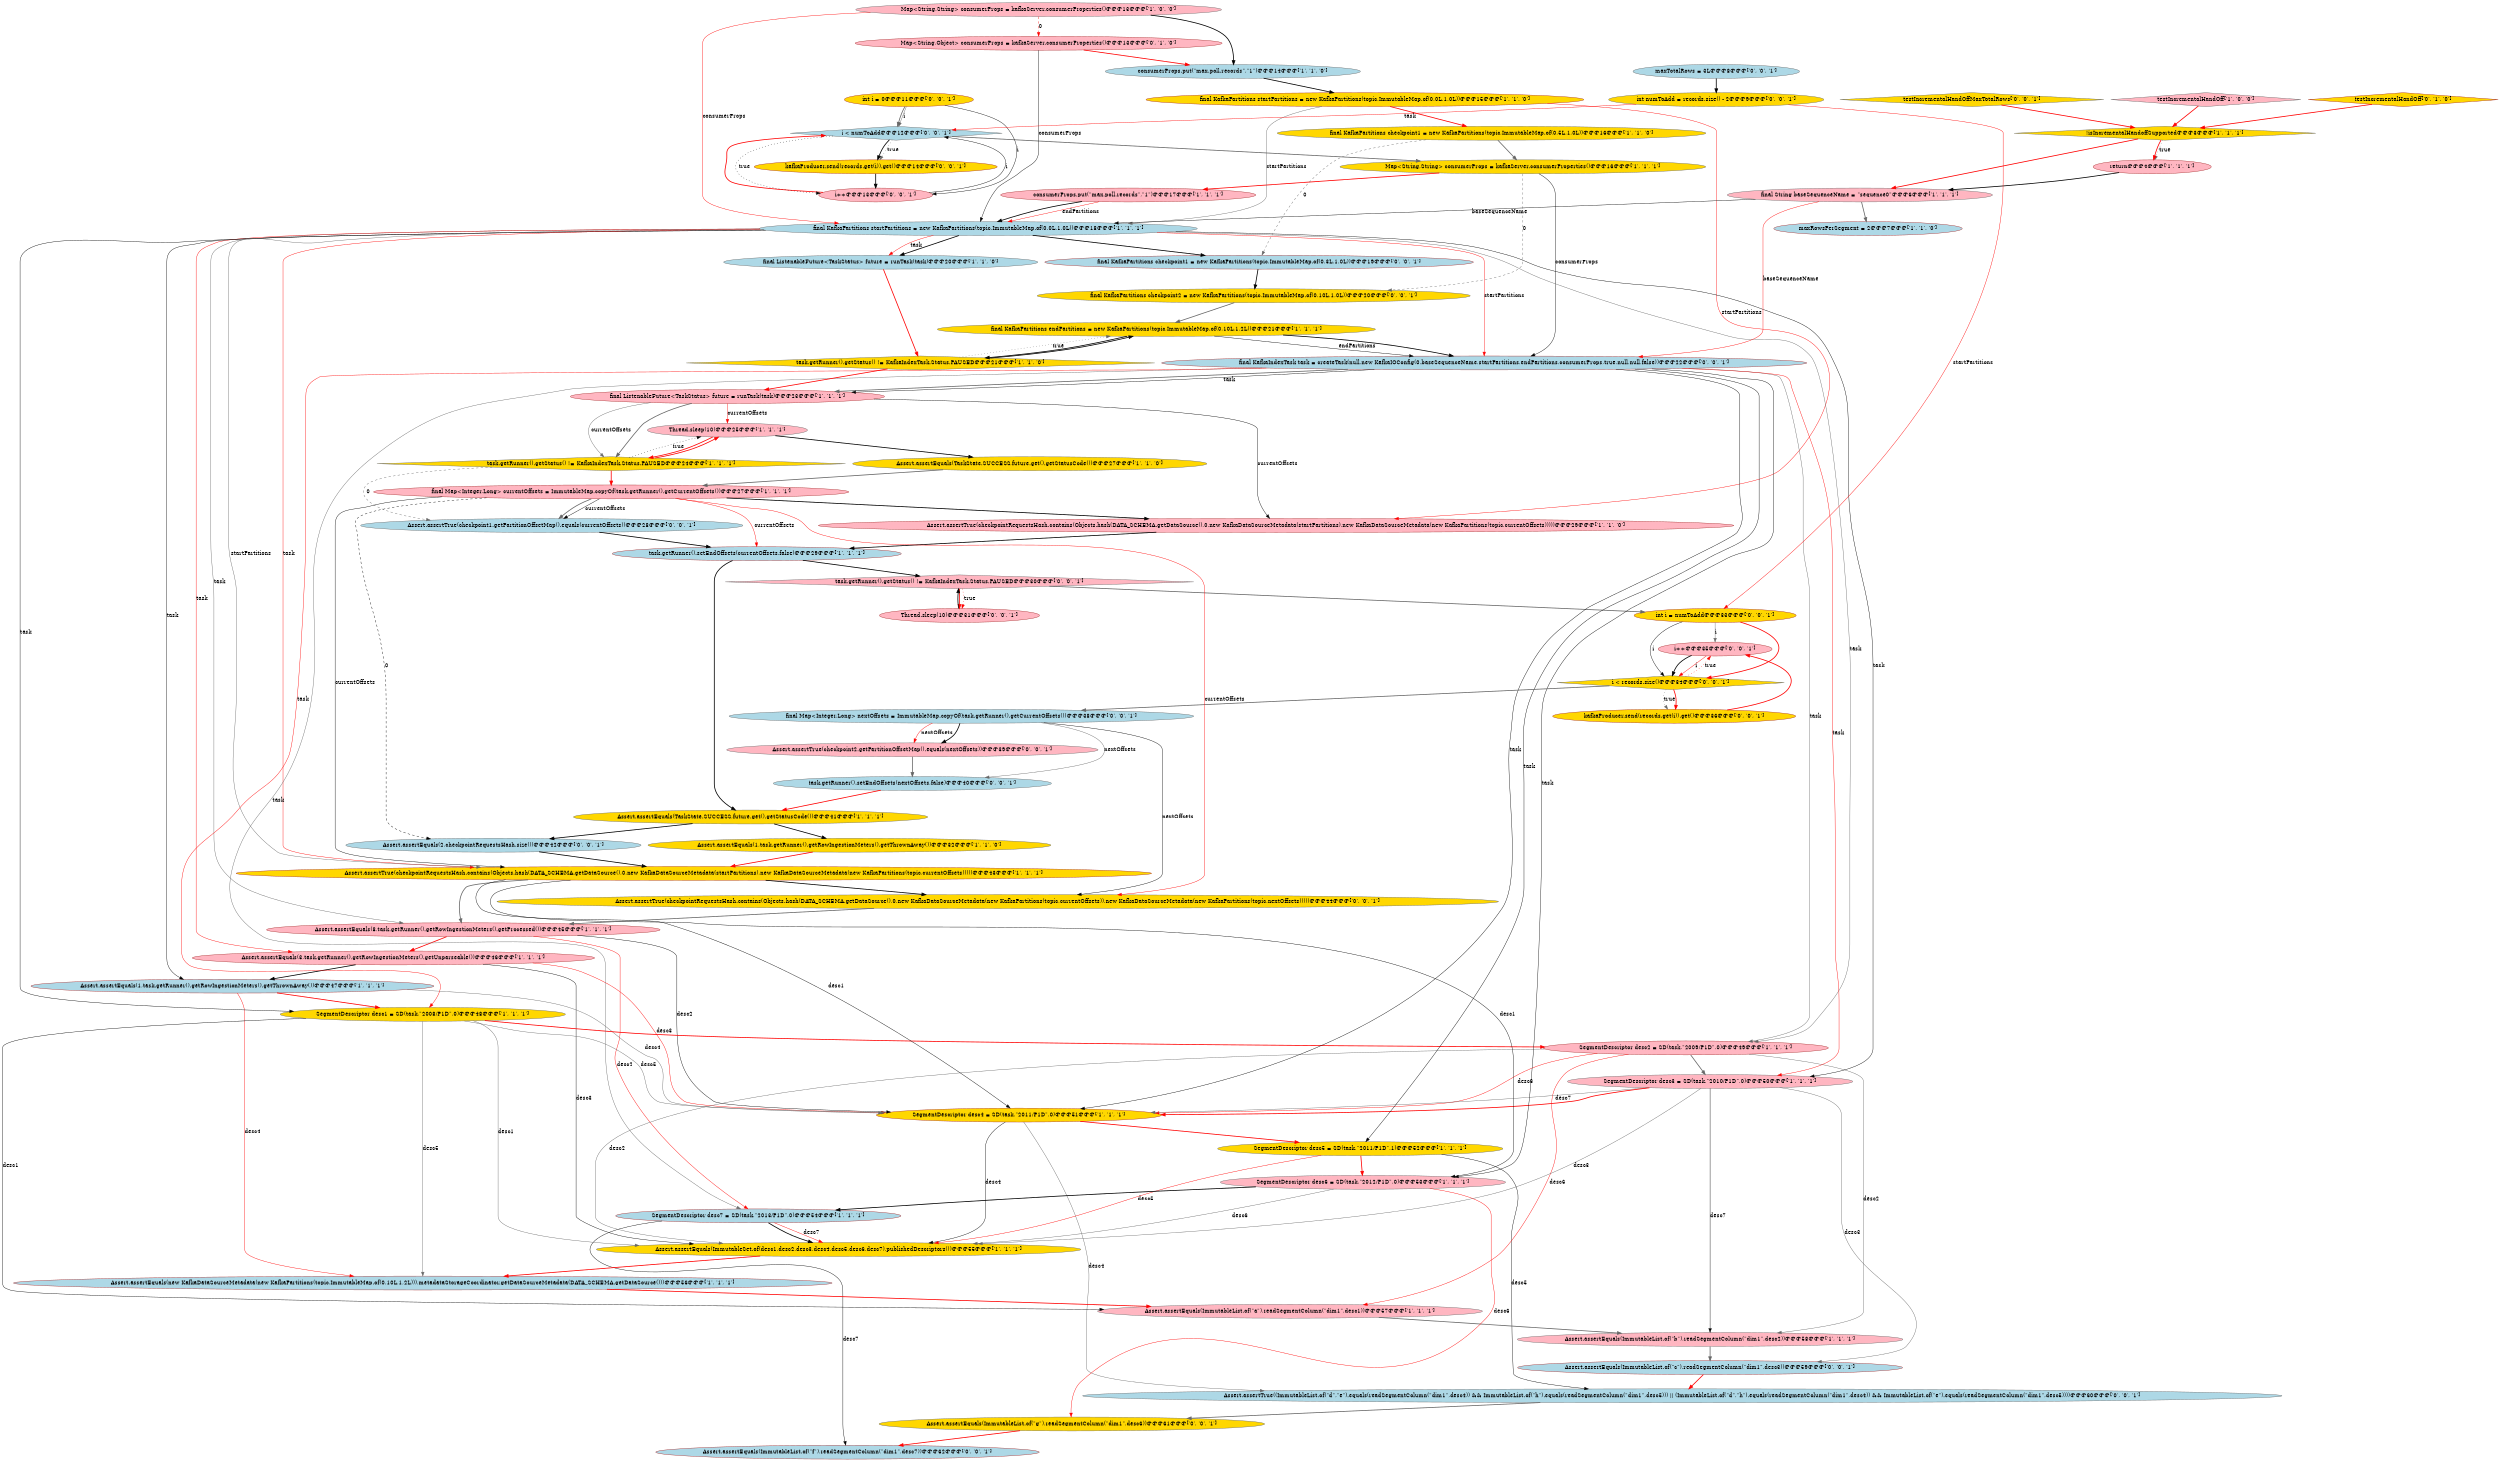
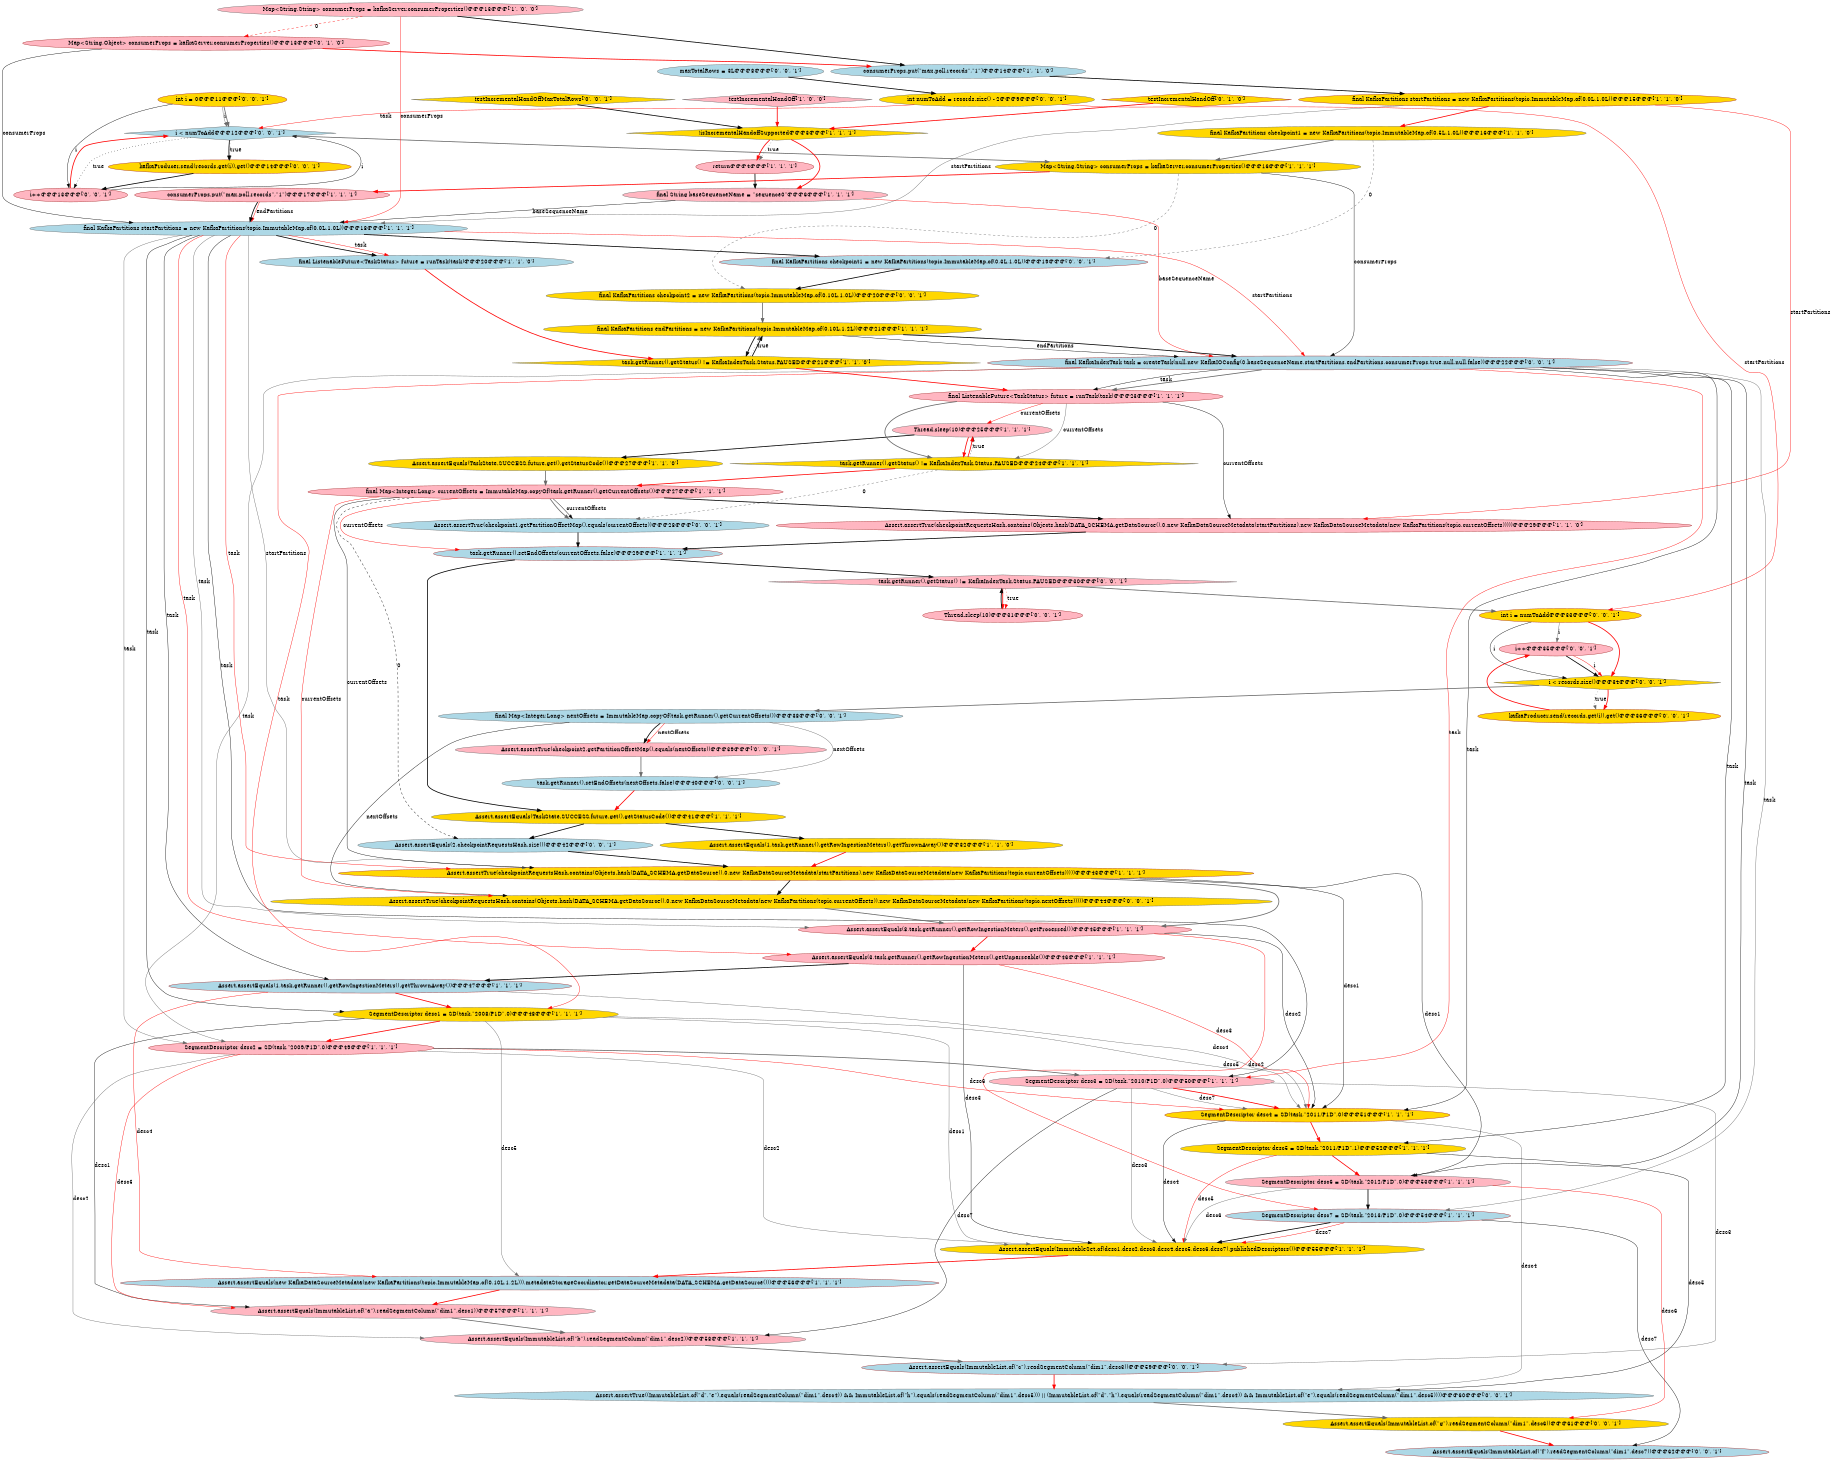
edge "testIncrementalHandOffMaxTotalRows['0', '0', '1']" -> "!isIncrementalHandoffSupported@@@3@@@['1', '1', '1']": color red -> black
node "maxRowsPerSegment = 2@@@7@@@['1', '1', '0']": removed
edge "i < records.size()@@@34@@@['0', '0', '1']" -> "i++@@@35@@@['0', '0', '1']": removed, label "true"
